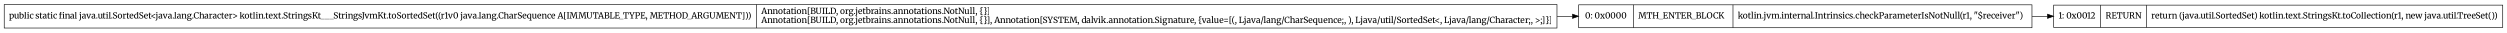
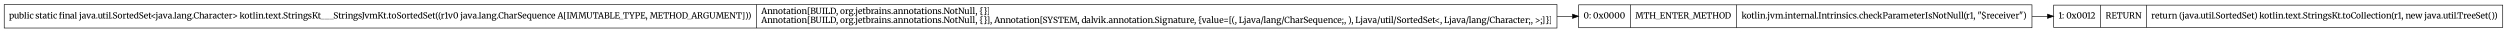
node "0: 0x0000": text "MTH_ENTER_BLOCK" -> "MTH_ENTER_METHOD"
